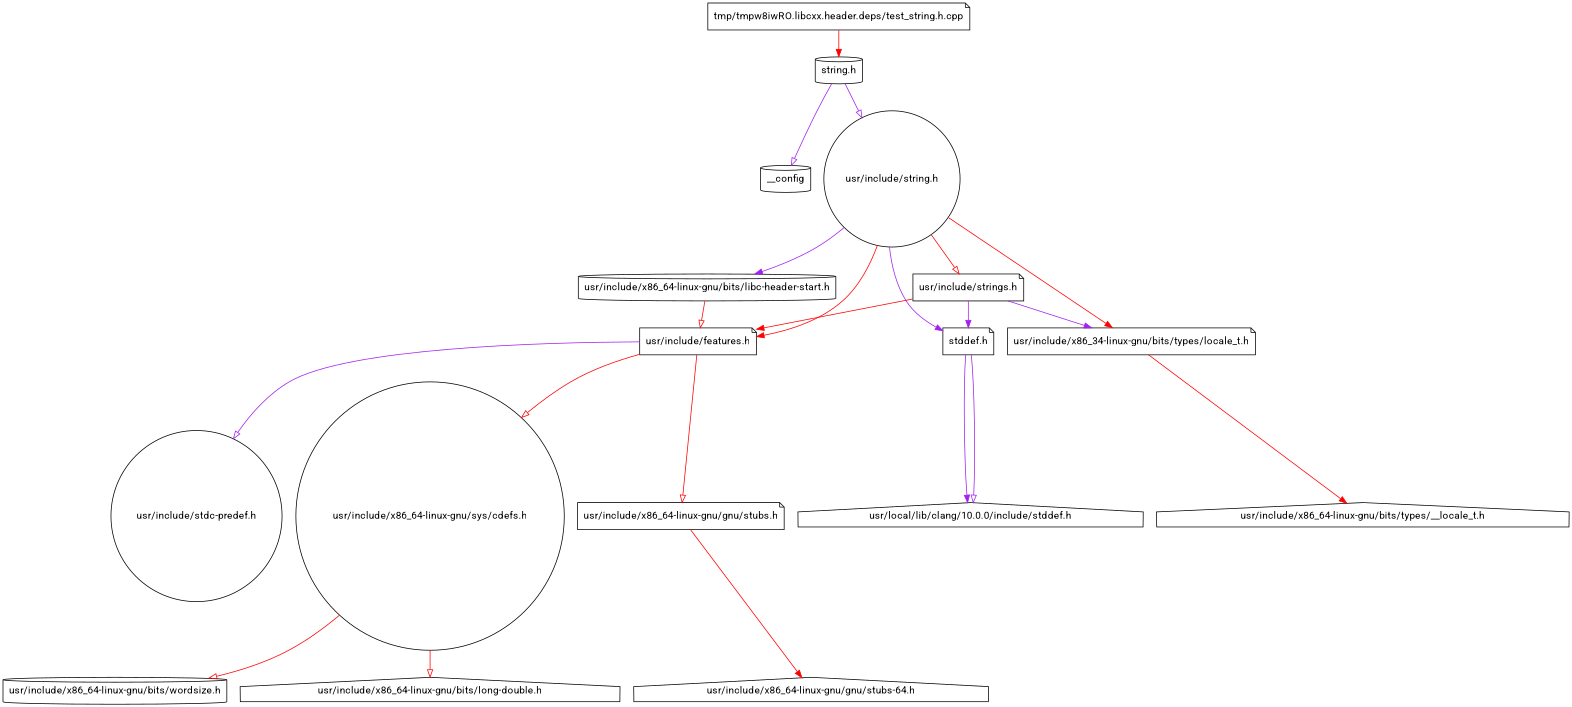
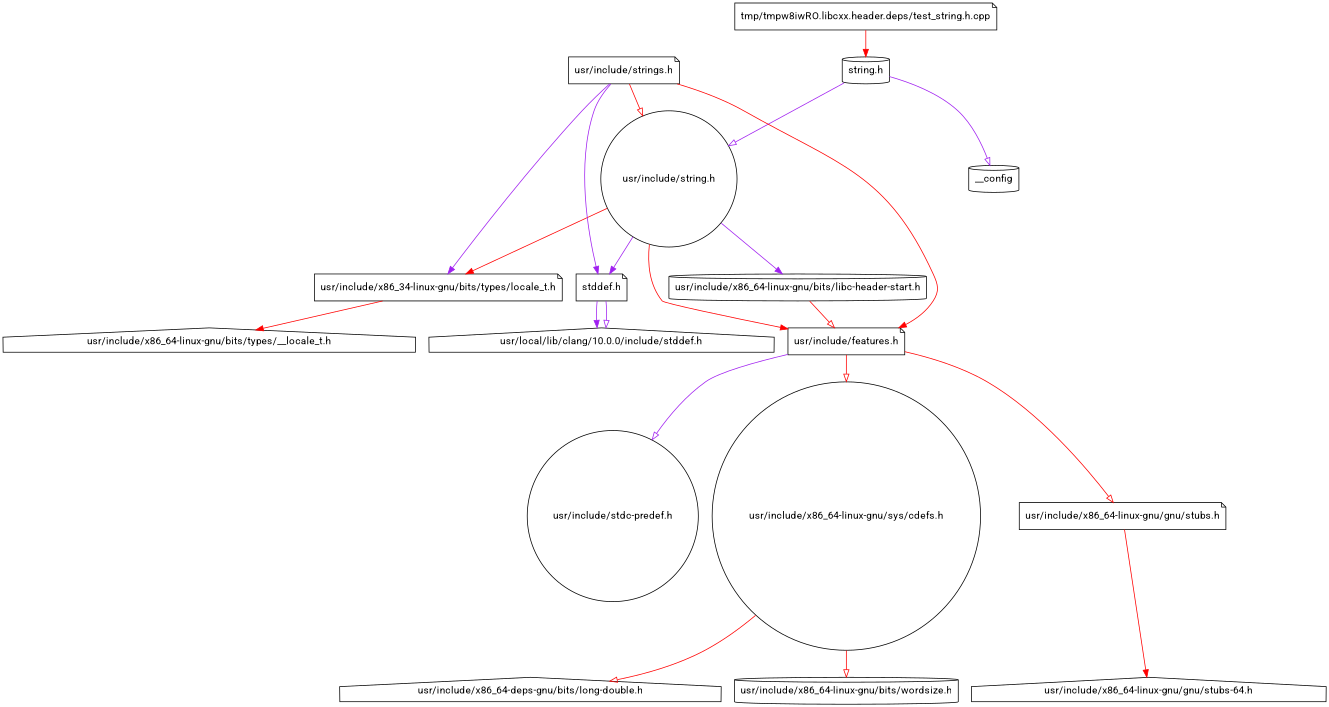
edge "usr/include/string.h" -> "usr/include/strings.h": reversed
node "usr/include/x86_64-linux-gnu/bits/long-double.h": label "usr/include/x86_64-linux-gnu/bits/long-double.h" -> "usr/include/x86_64-deps-gnu/bits/long-double.h"
